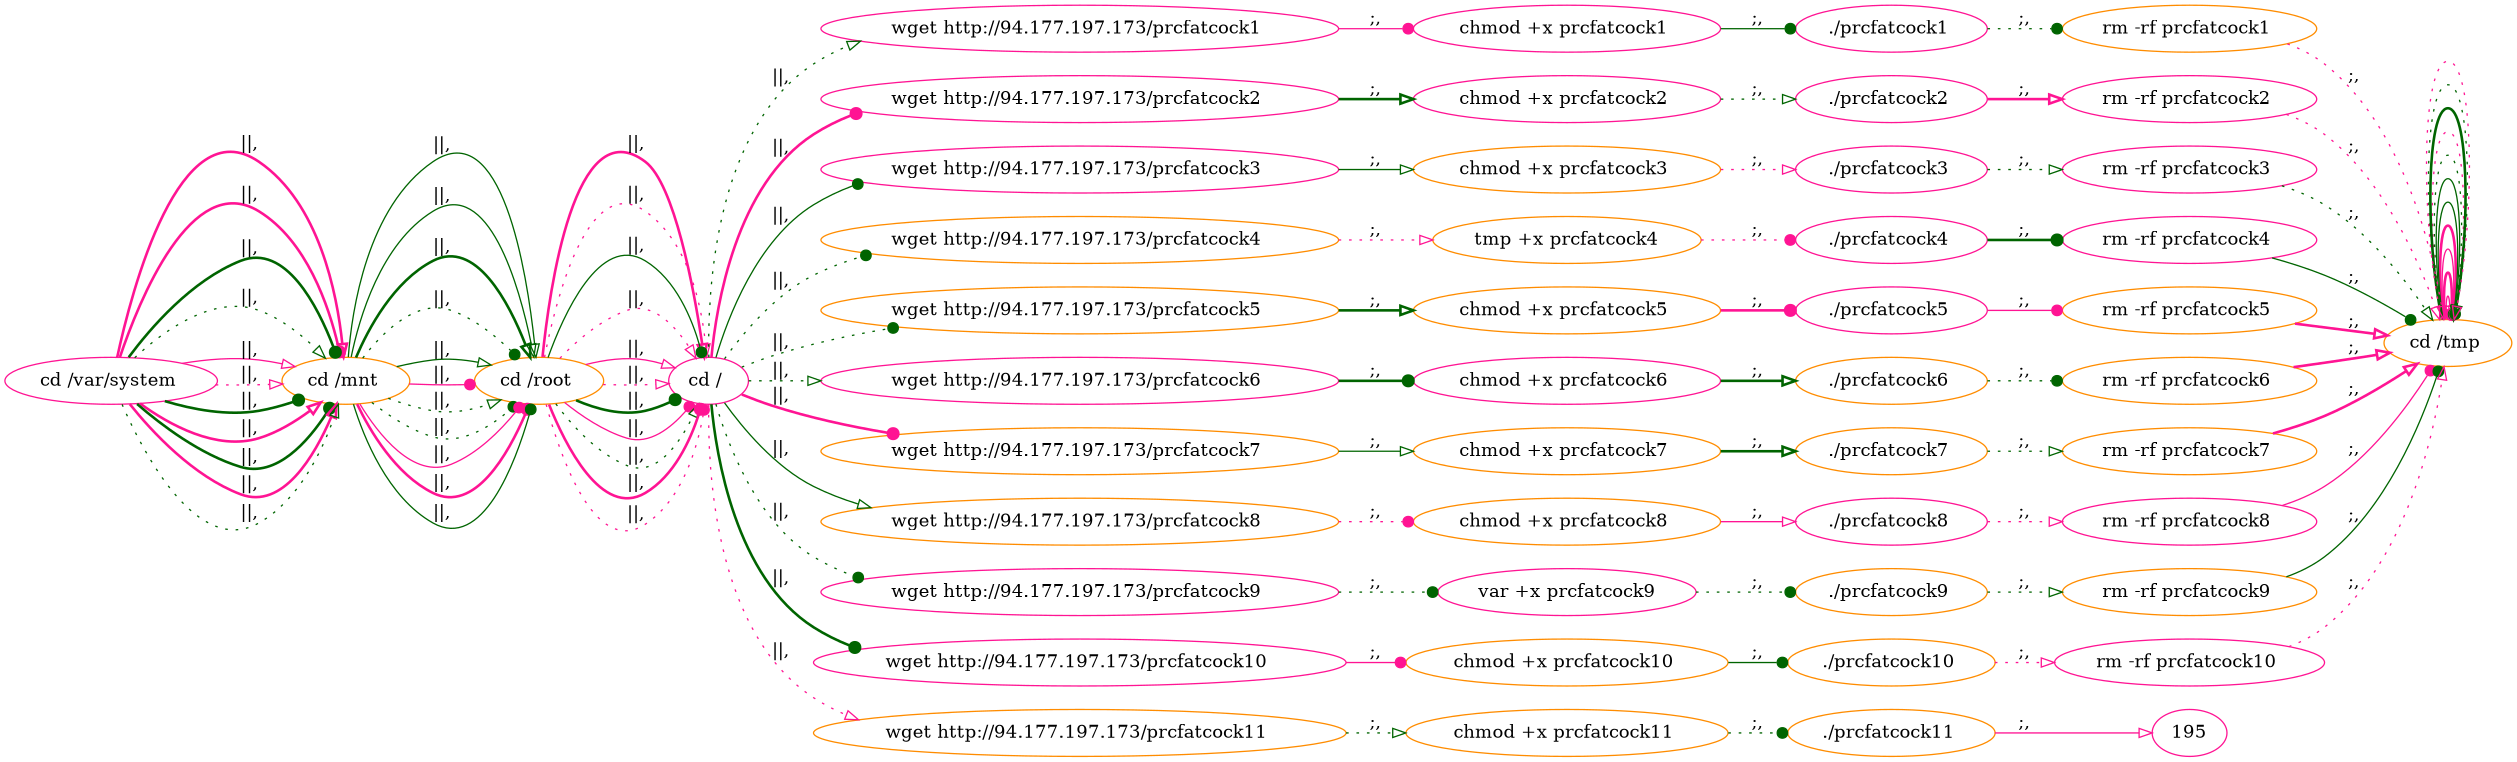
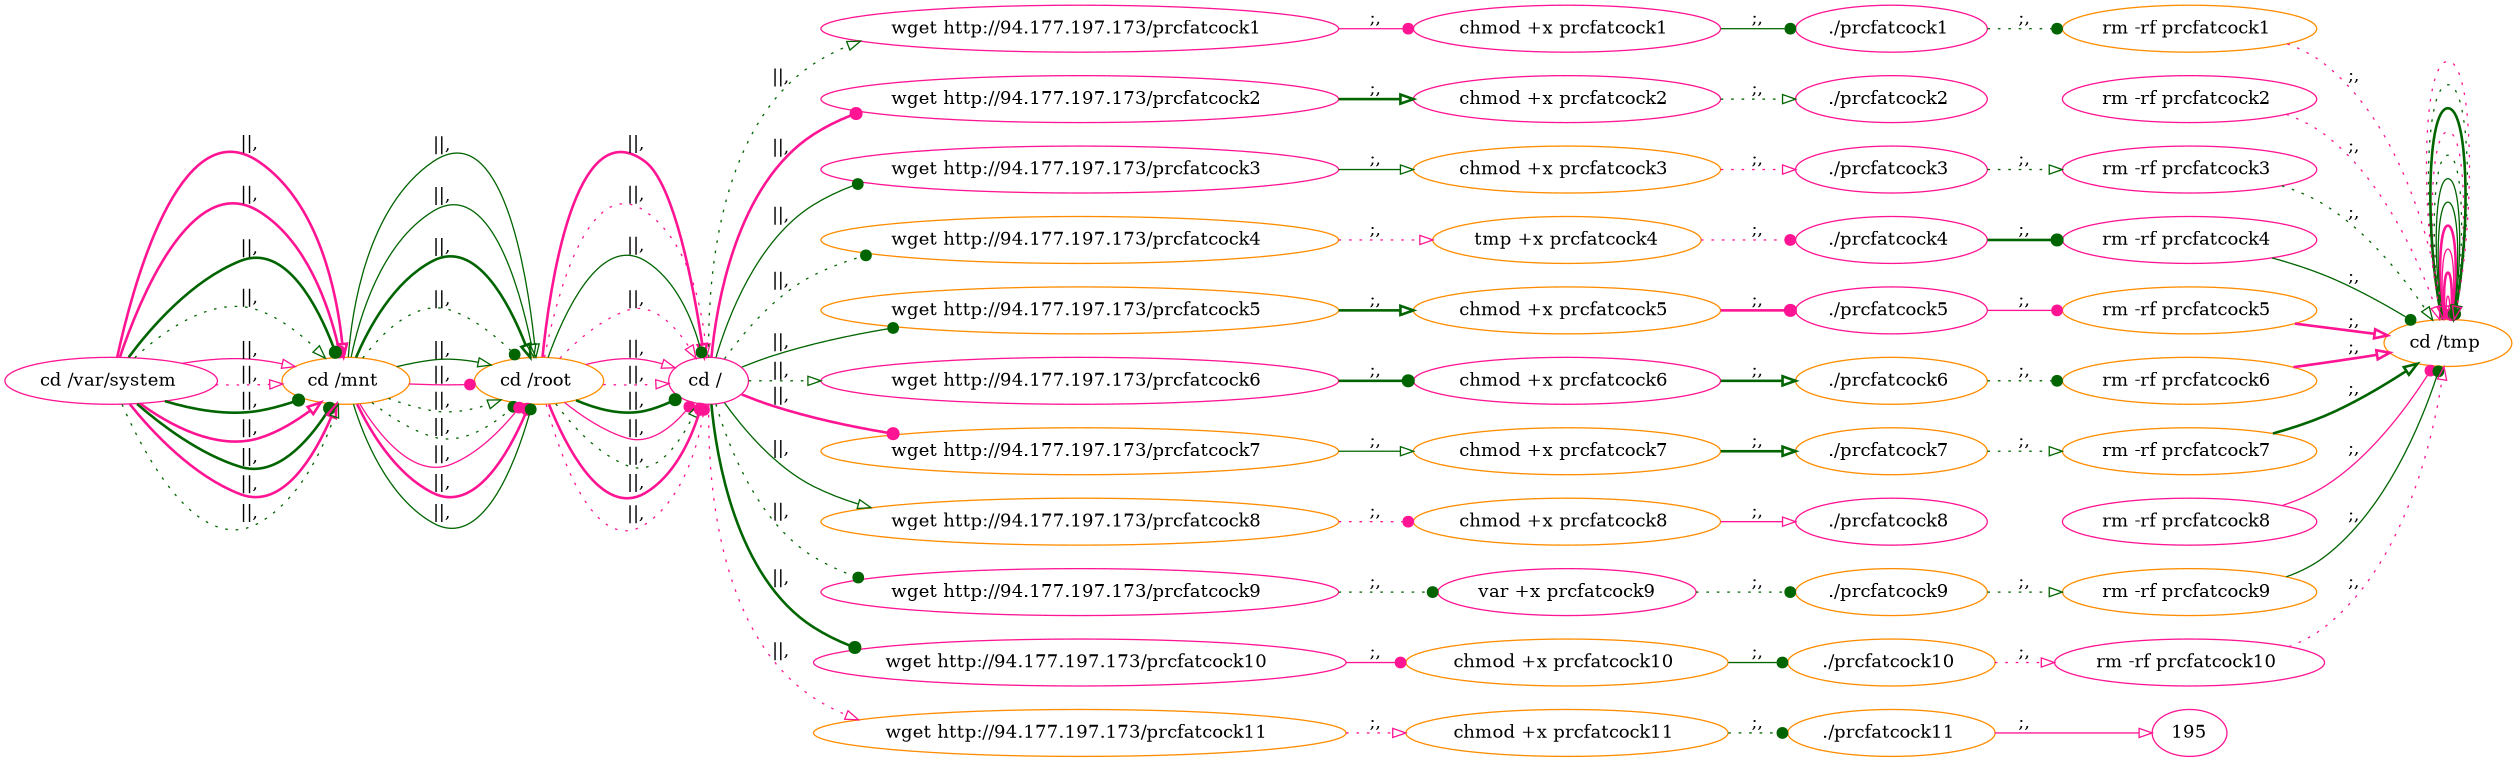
edge "./prcfatcock2" -> "rm -rf prcfatcock2": removed, label ";,"
edge "cd /" -> "wget http://94.177.197.173/prcfatcock5": style dotted -> solid
edge "rm -rf prcfatcock7" -> "cd /tmp": color deeppink -> darkgreen
edge "./prcfatcock8" -> "rm -rf prcfatcock8": removed, label ";,"
edge "wget http://94.177.197.173/prcfatcock11" -> "chmod +x prcfatcock11": color darkgreen -> deeppink
